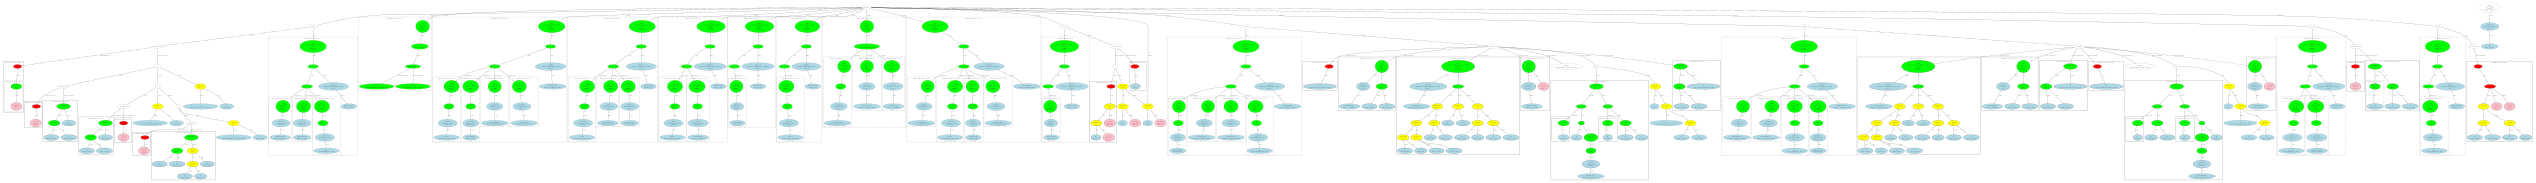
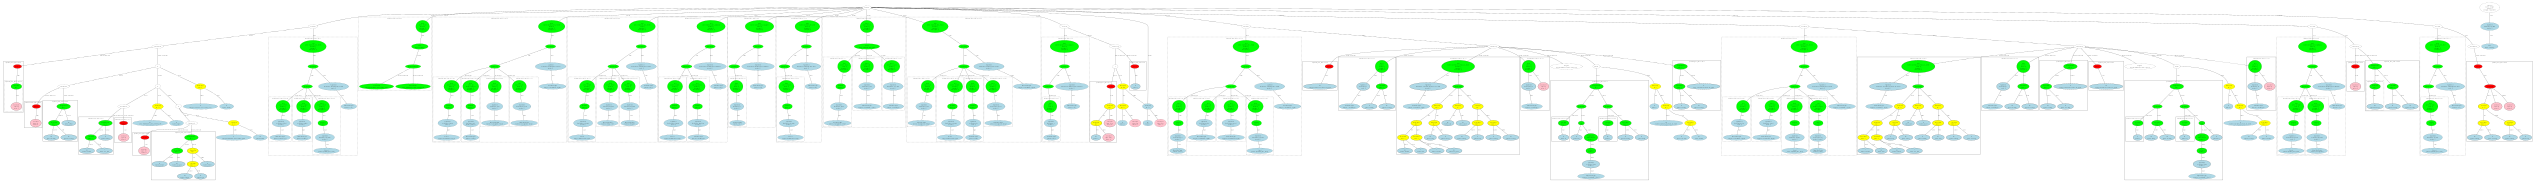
node "BinaryOp op: <=": fillcolor yellow -> lightblue
